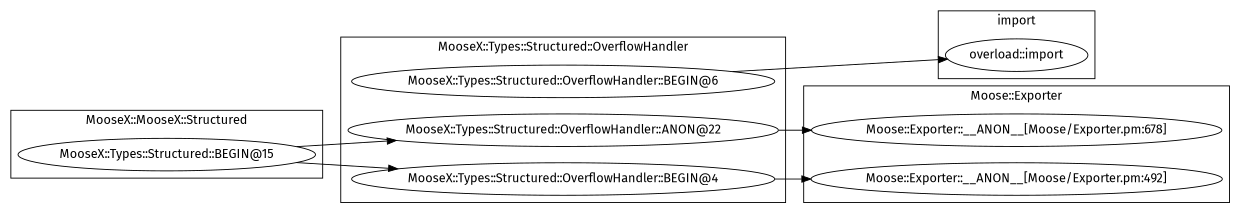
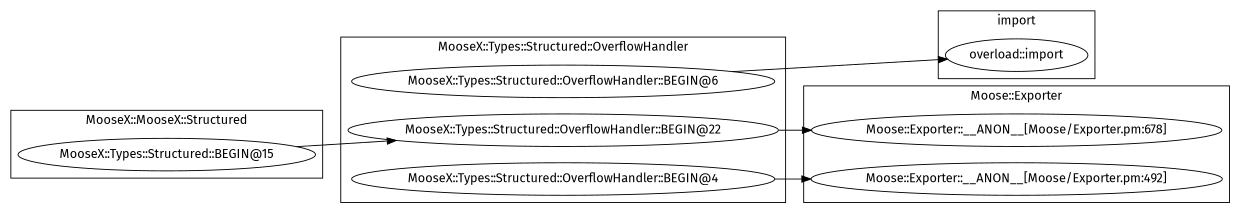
node "MooseX::Types::Structured::OverflowHandler::ANON@22": label "MooseX::Types::Structured::OverflowHandler::ANON@22" -> "MooseX::Types::Structured::OverflowHandler::BEGIN@22"
edge "MooseX::Types::Structured::BEGIN@15" -> "MooseX::Types::Structured::OverflowHandler::BEGIN@4": removed
